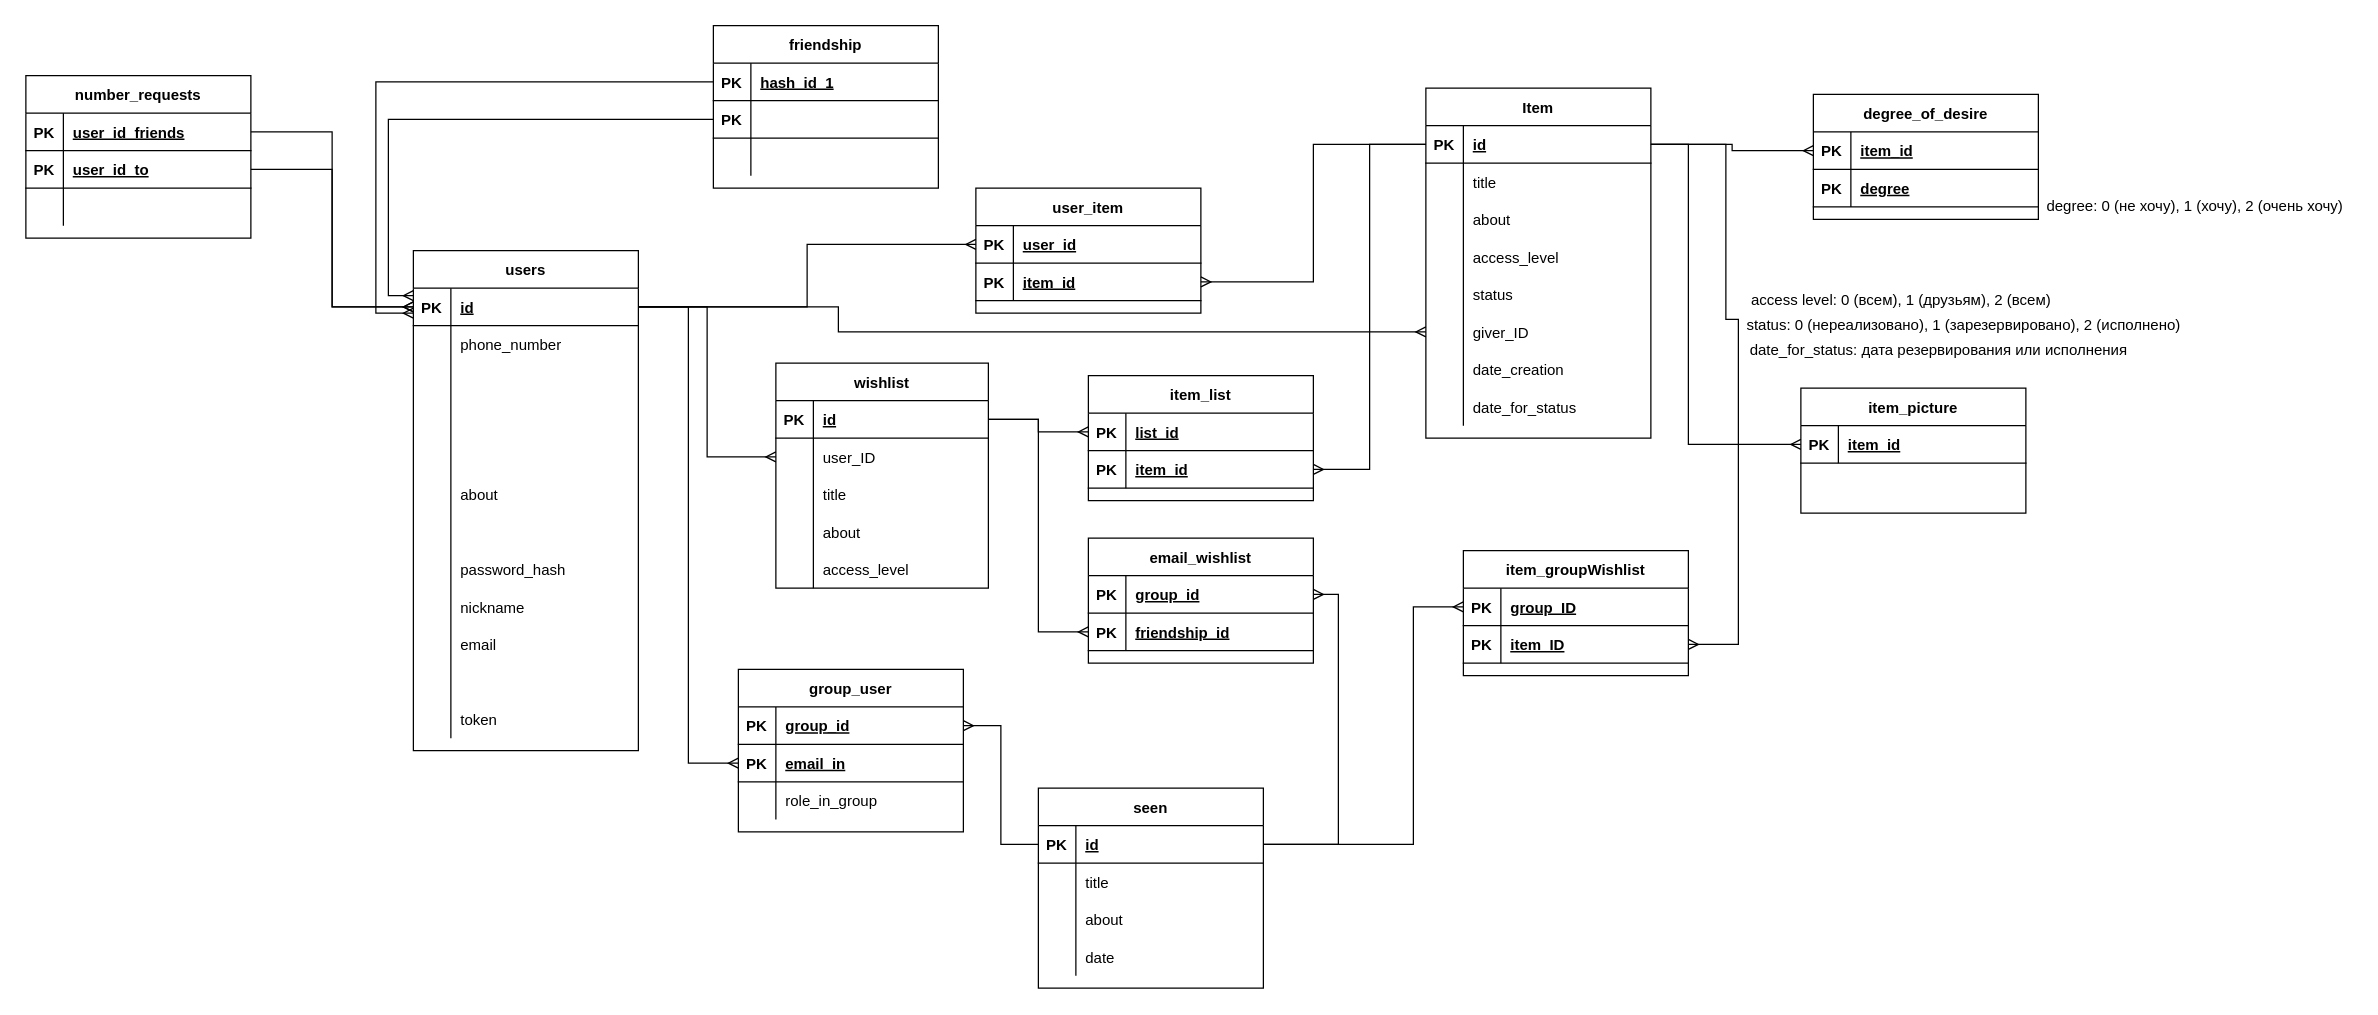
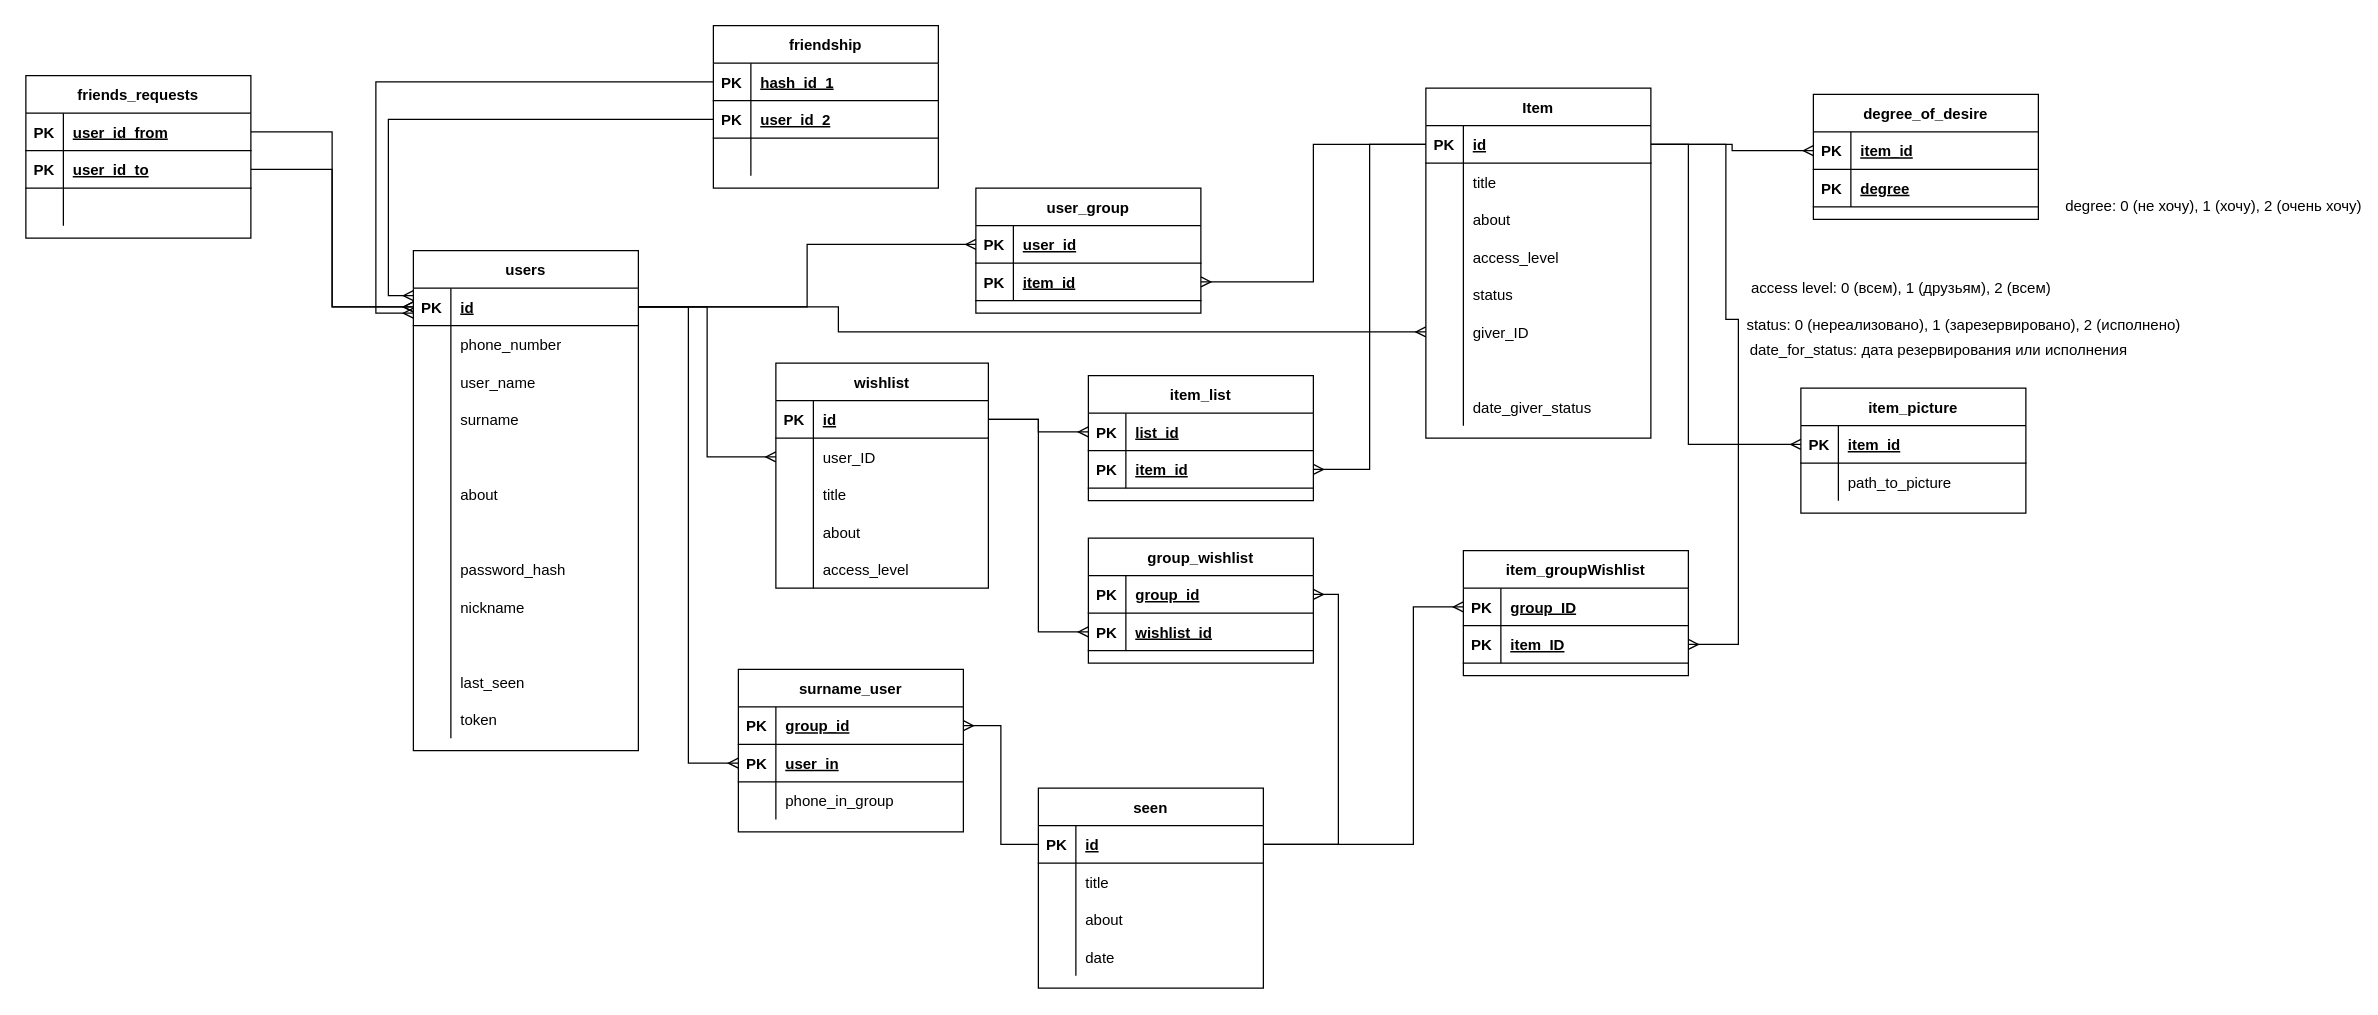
node "number_requests": label "number_requests" -> "friends_requests"
node "user_id_2": added
node "user_id_friends": label "user_id_friends" -> "user_id_from"
node "degree: 0 (не хочу), 1 (хочу), 2 (очень хочу)": moved (2194, 207) -> (2213, 207)
node "user_item": label "user_item" -> "user_group"
node "access level: 0 (всем), 1 (друзьям), 2 (всем)": moved (1901, 301) -> (1901, 288)
node "date_creation": removed
node "user_name": added
node "date_for_status": label "date_for_status" -> "date_giver_status"
node "surname": added
node "path_to_picture": added
node "email_wishlist": label "email_wishlist" -> "group_wishlist"
node "friendship_id": label "friendship_id" -> "wishlist_id"
node "email": removed
node "last_seen": added
node "group_user": label "group_user" -> "surname_user"
node "email_in": label "email_in" -> "user_in"
node "role_in_group": label "role_in_group" -> "phone_in_group"
